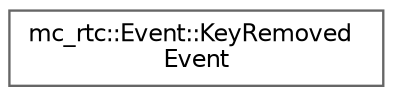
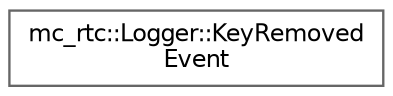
node "mc_rtc::Event::KeyRemoved Event": label "mc_rtc::Event::KeyRemoved Event" -> "mc_rtc::Logger::KeyRemoved Event"
